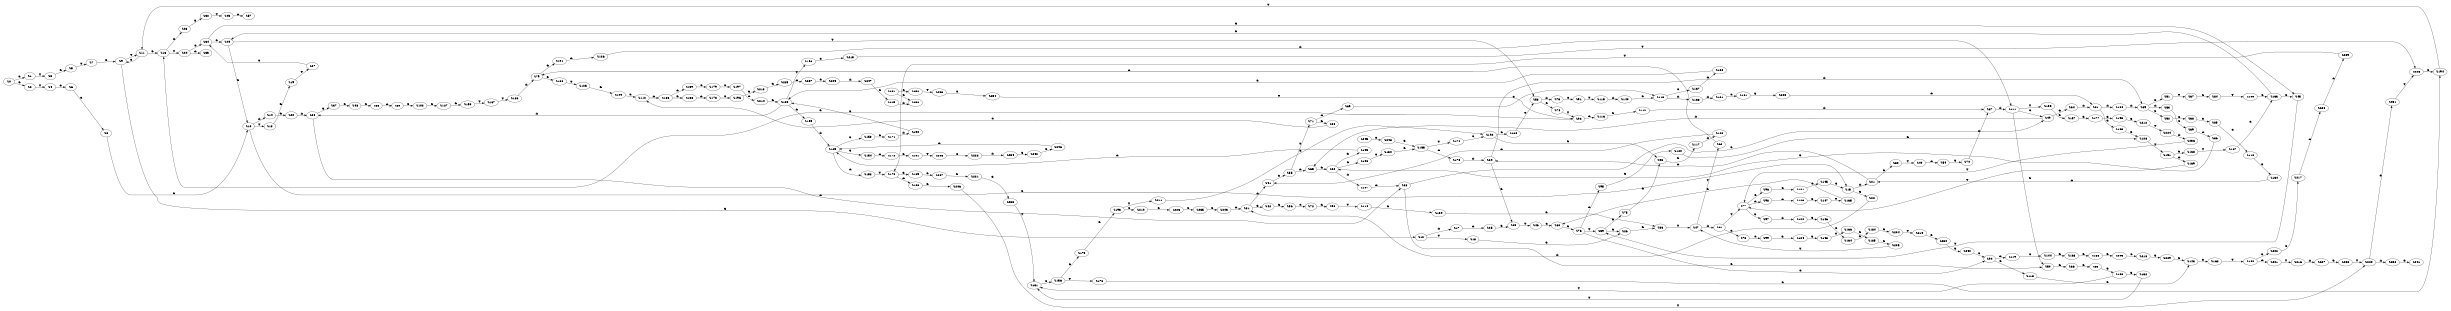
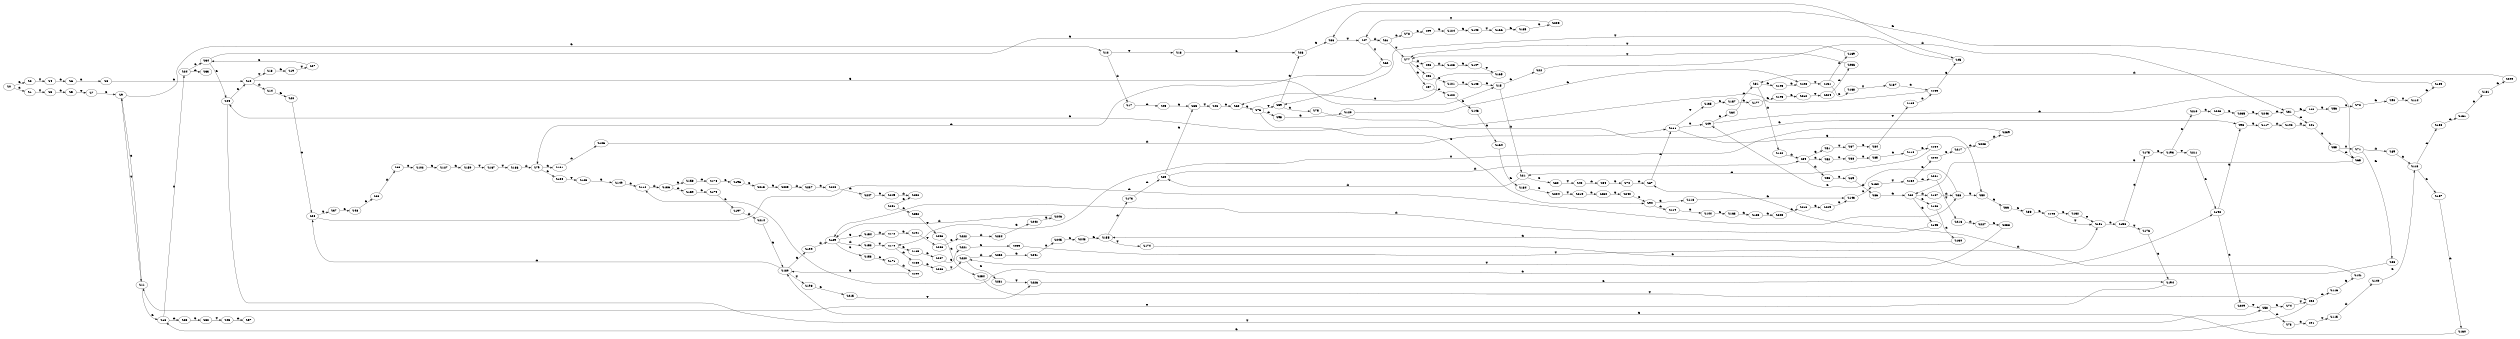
edge "S241" -> "S245": added, label "C"
